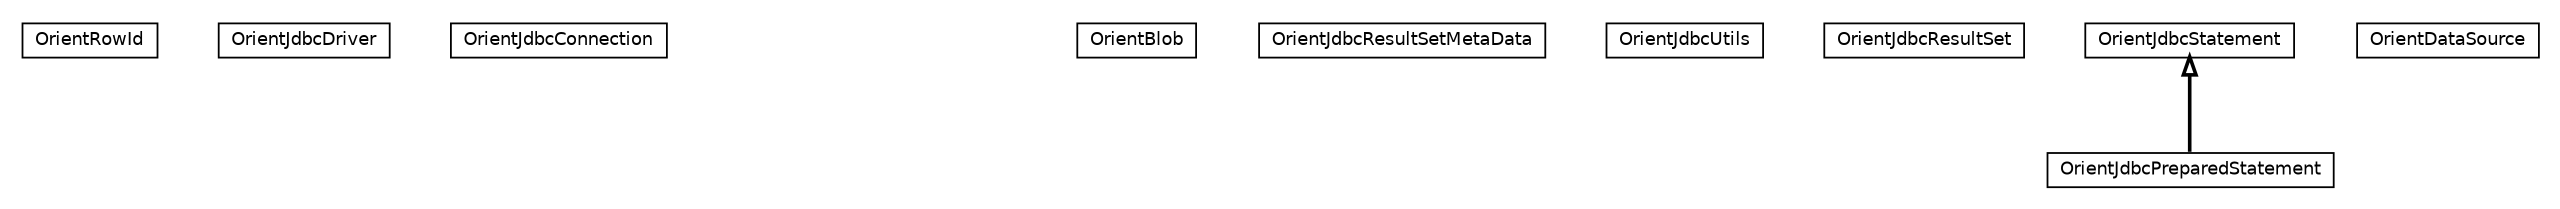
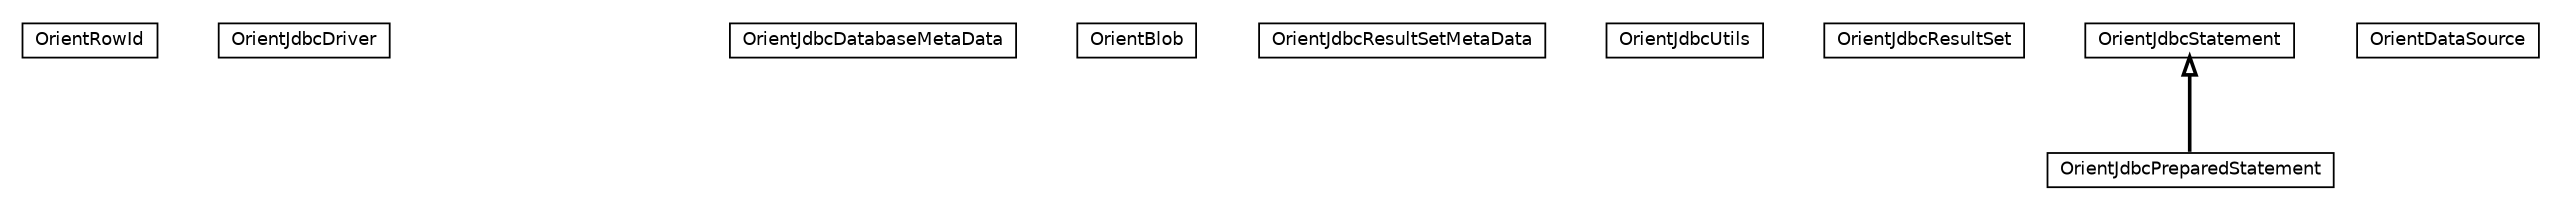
node "OrientJdbcConnection": removed
node "OrientJdbcDatabaseMetaData": added
